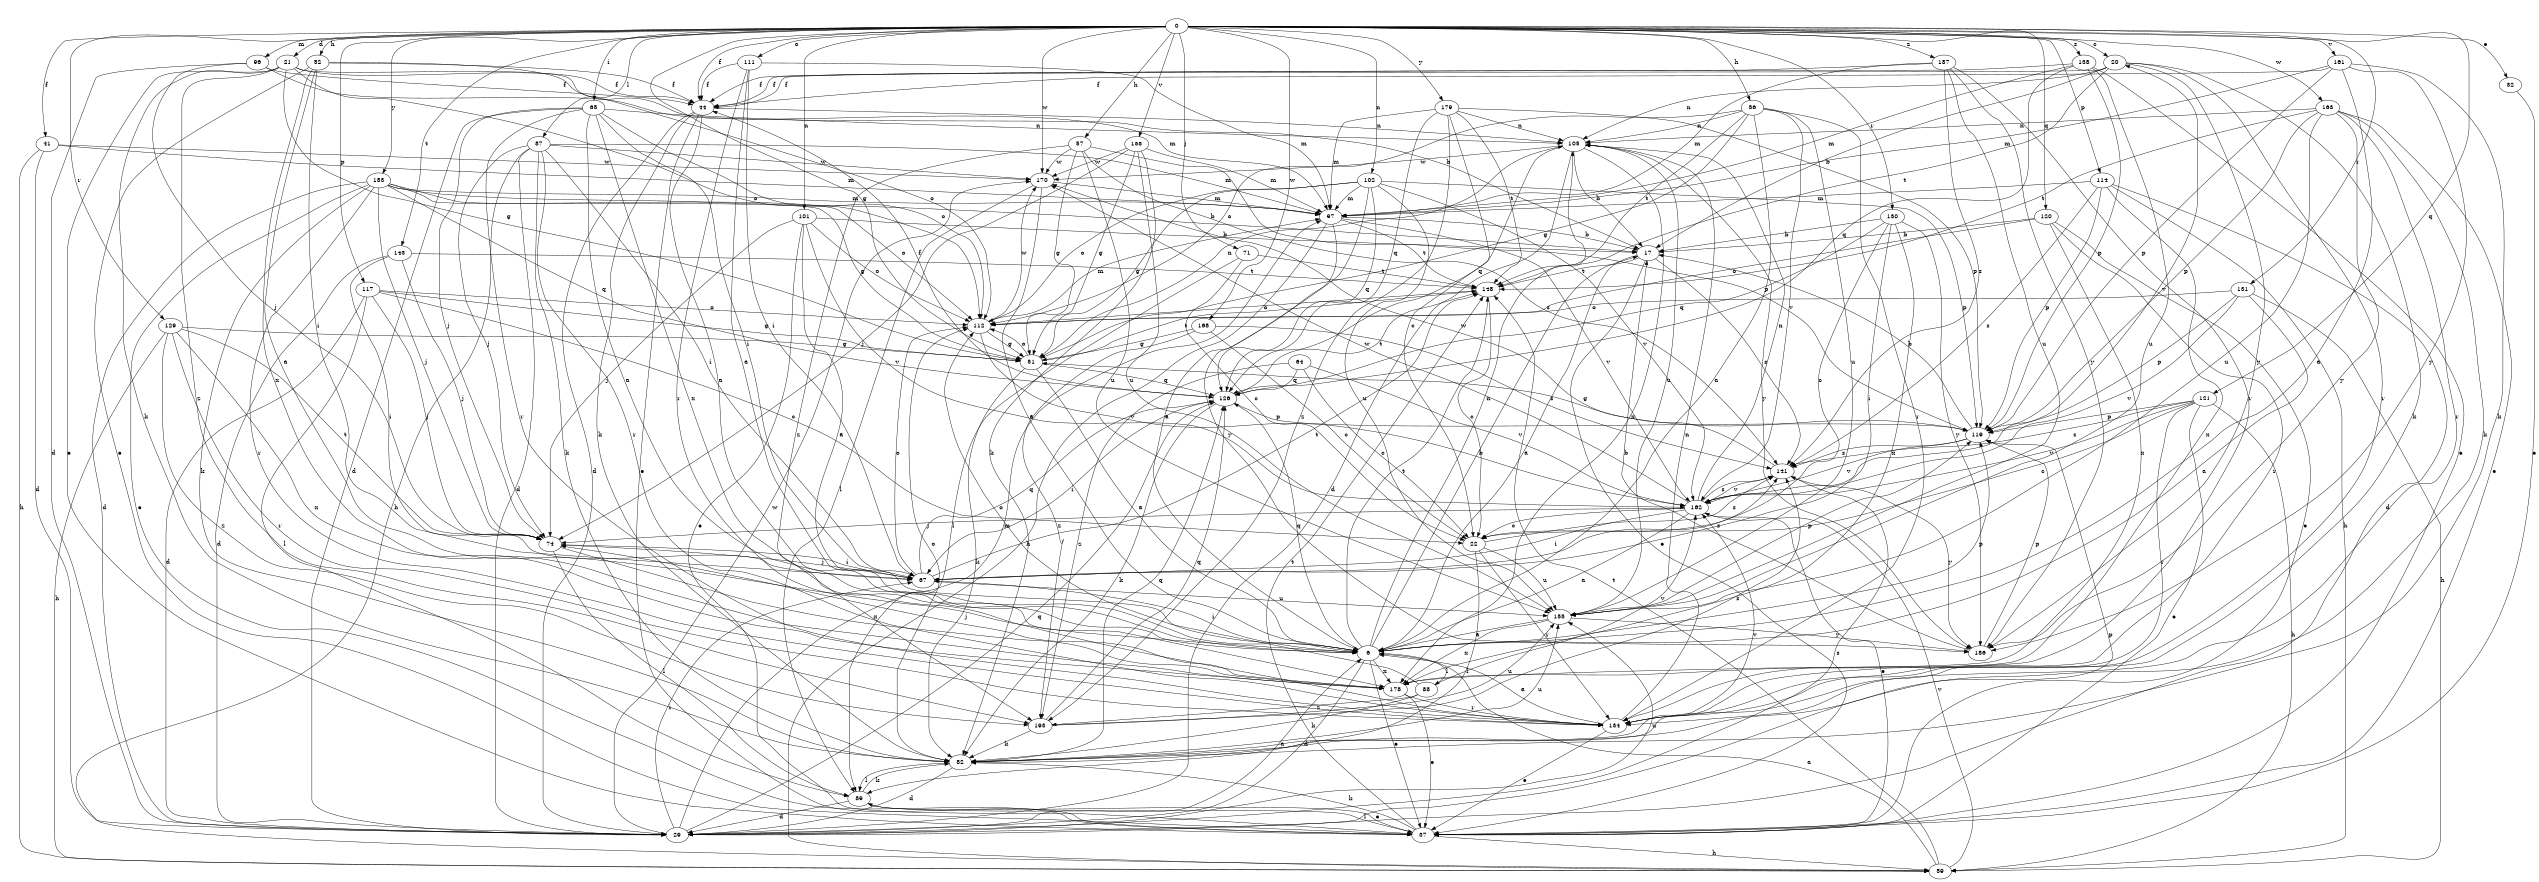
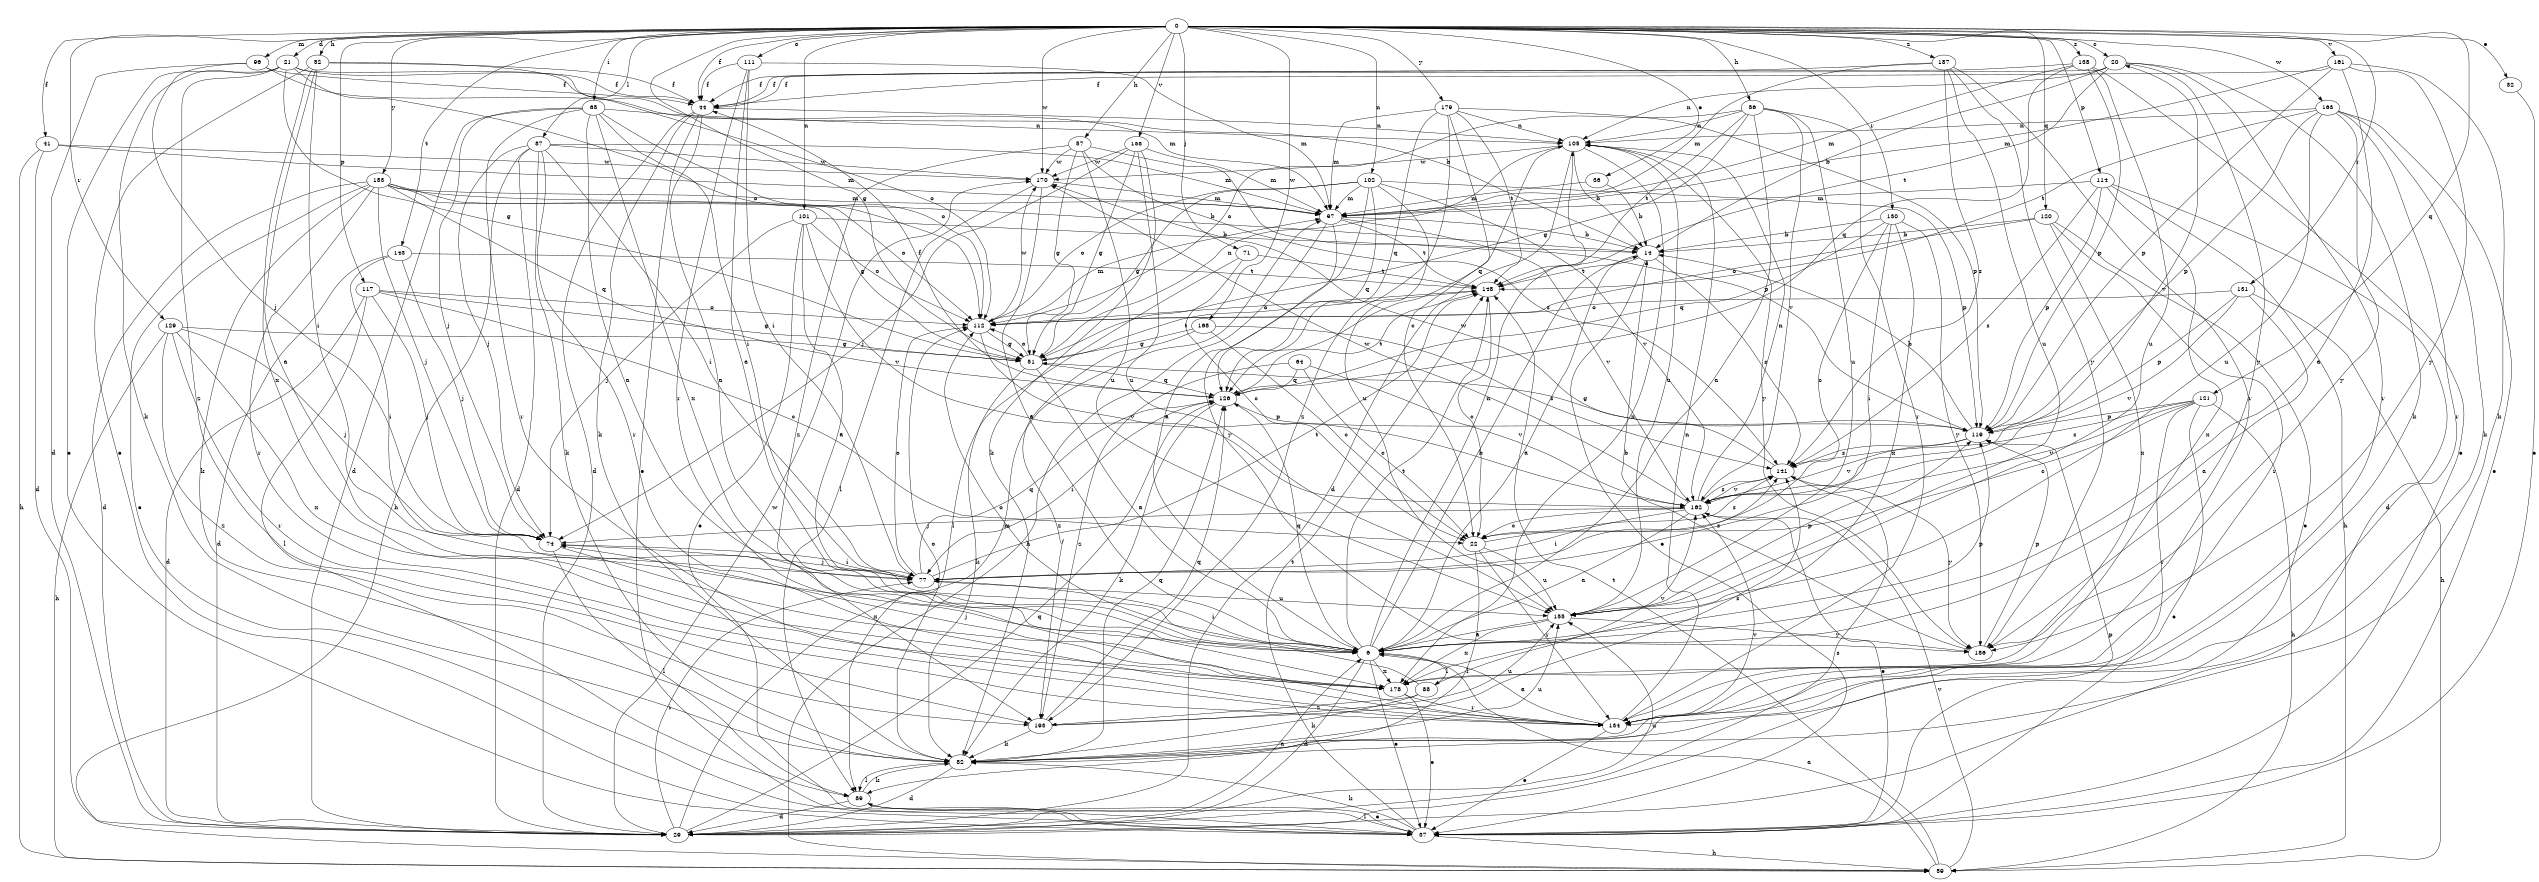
node "36": added
node "17": label "17" -> "14"
edge "129" -> "74": label "t" -> "j"
node "67": label "67" -> "77"
